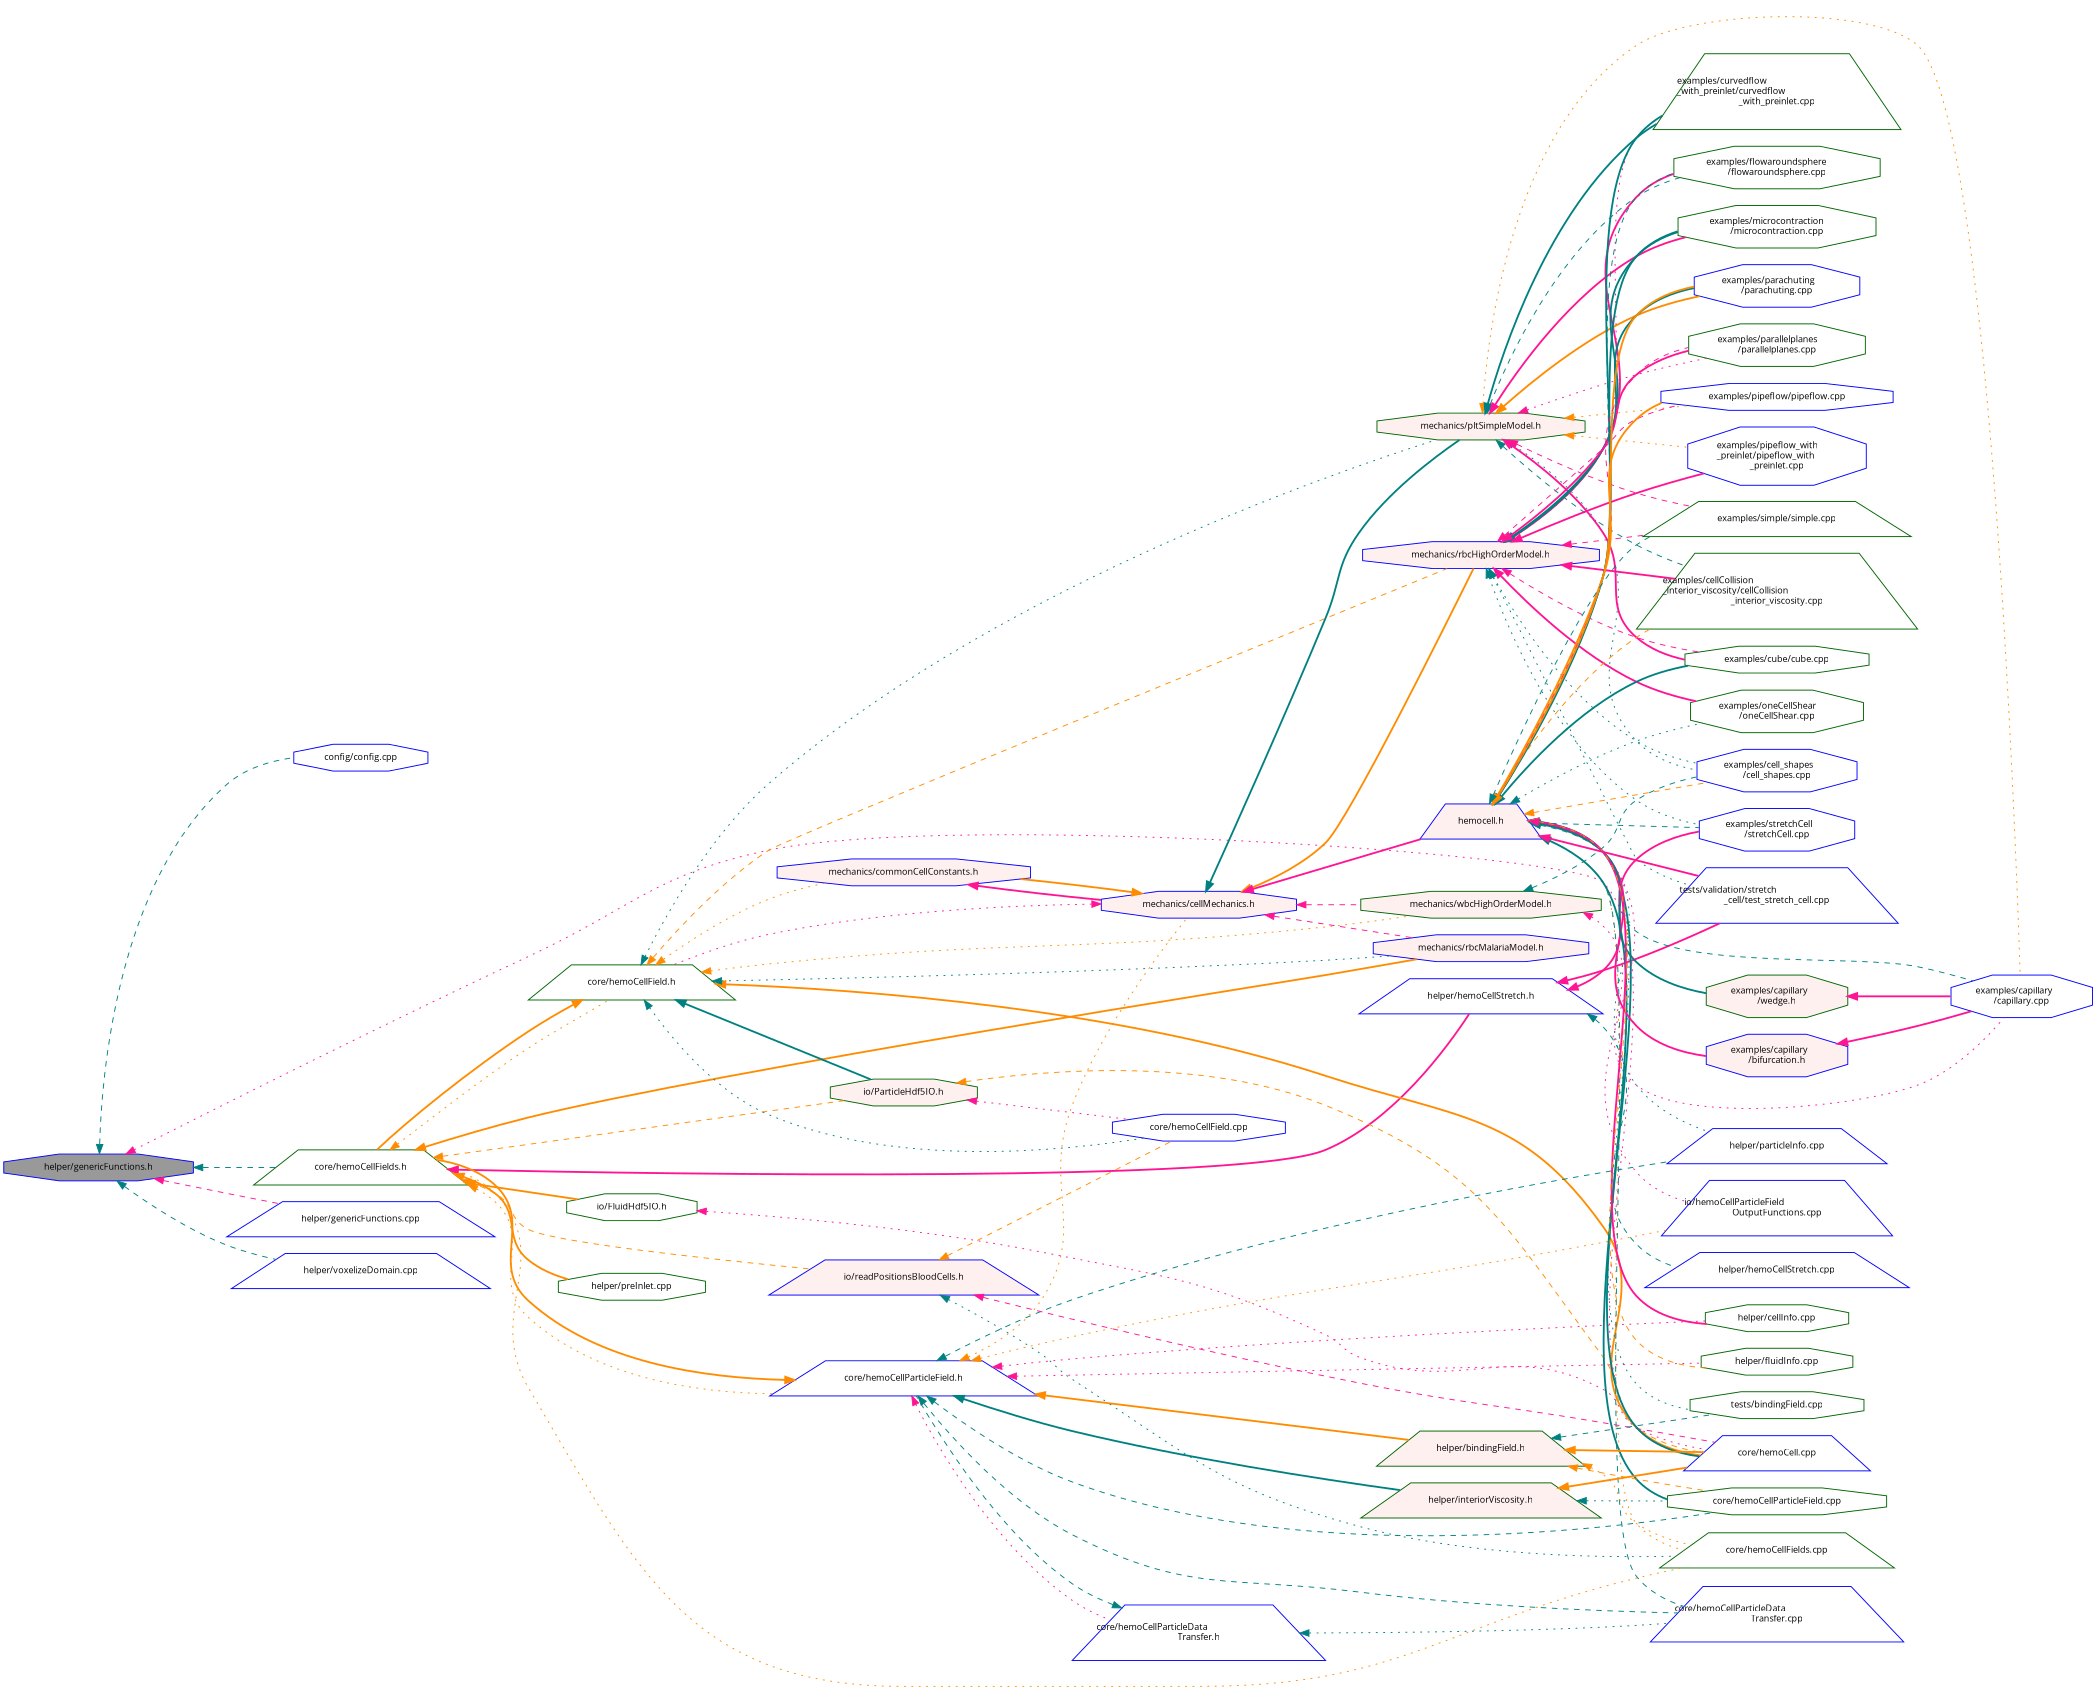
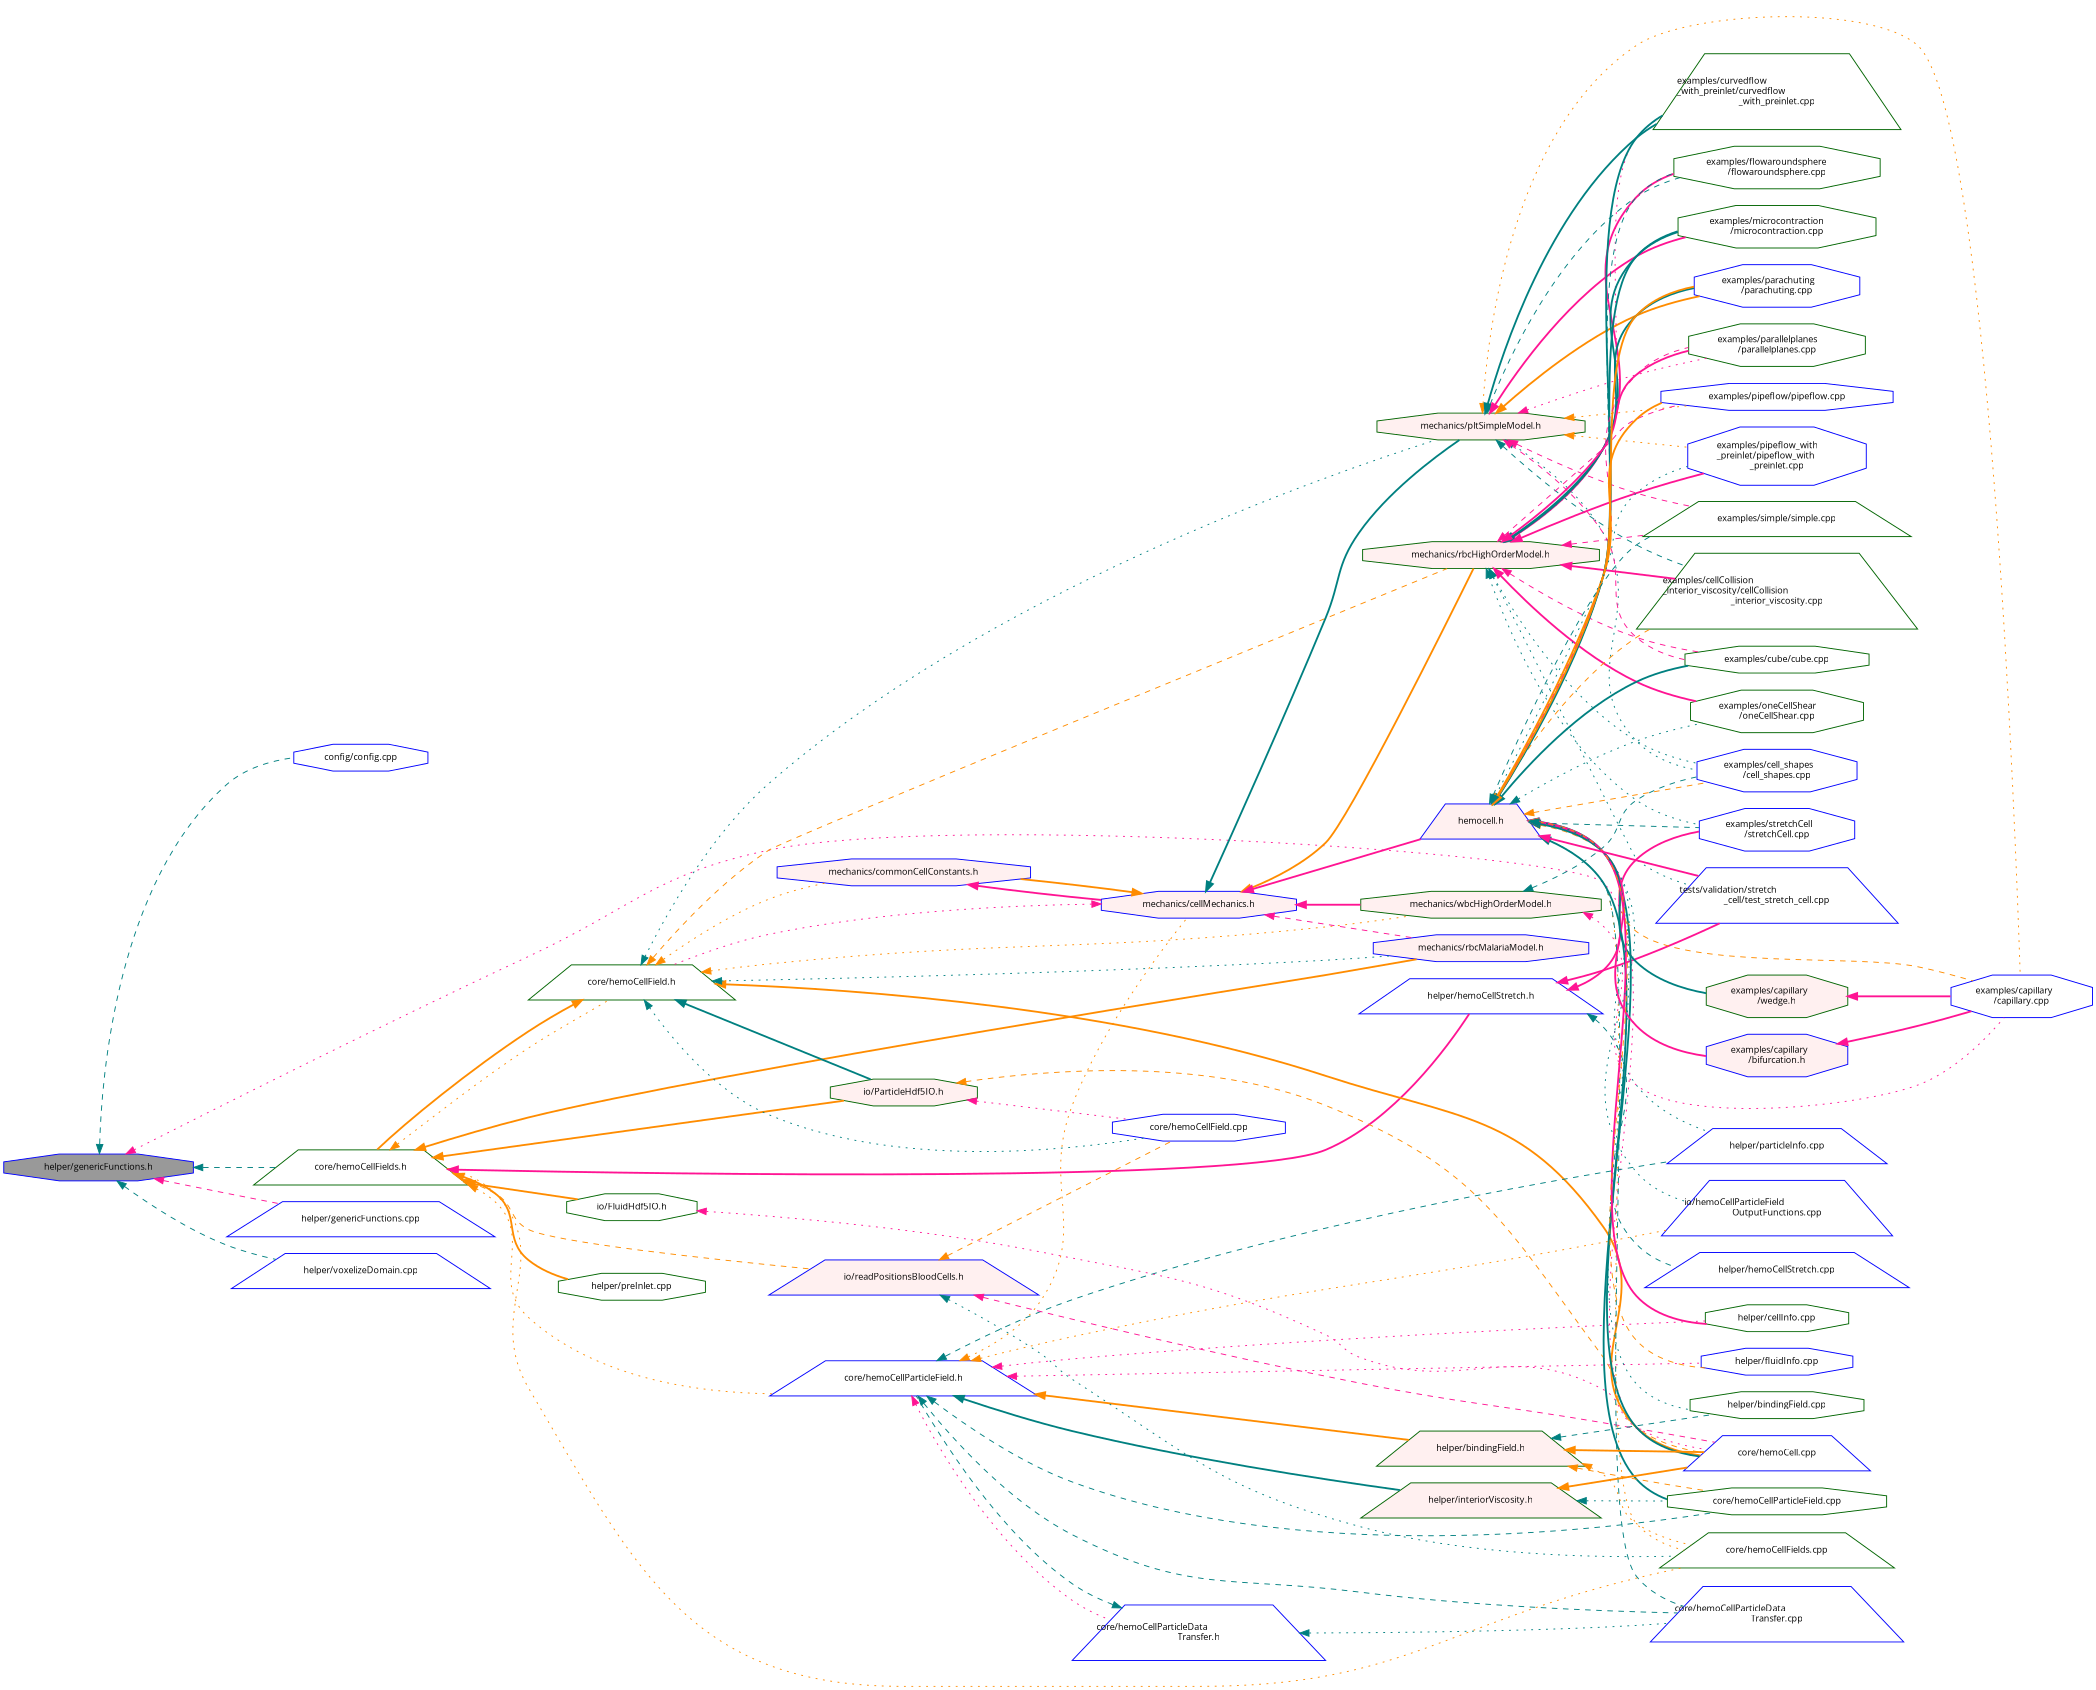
node "mechanics/rbcHighOrderModel.h": color blue -> darkgreen
edge "examples/pipeflow_with _preinlet/pipeflow_with _preinlet.cpp" -> "hemocell.h": added
edge "examples/cube/cube.cpp" -> "mechanics/pltSimpleModel.h": style bold -> dashed
edge "mechanics/wbcHighOrderModel.h" -> "mechanics/cellMechanics.h": style dashed -> bold
edge "examples/capillary /capillary.cpp" -> "hemocell.h": color teal -> darkorange
edge "io/hemoCellParticleField OutputFunctions.cpp" -> "hemocell.h": color deeppink -> teal
edge "io/ParticleHdf5IO.h" -> "core/hemoCellFields.h": style dashed -> bold
edge "core/hemoCellFields.h" -> "core/hemoCellParticleField.h": removed
node "helper/fluidInfo.cpp": color darkgreen -> blue
node "tests/bindingField.cpp": label "tests/bindingField.cpp" -> "helper/bindingField.cpp"
